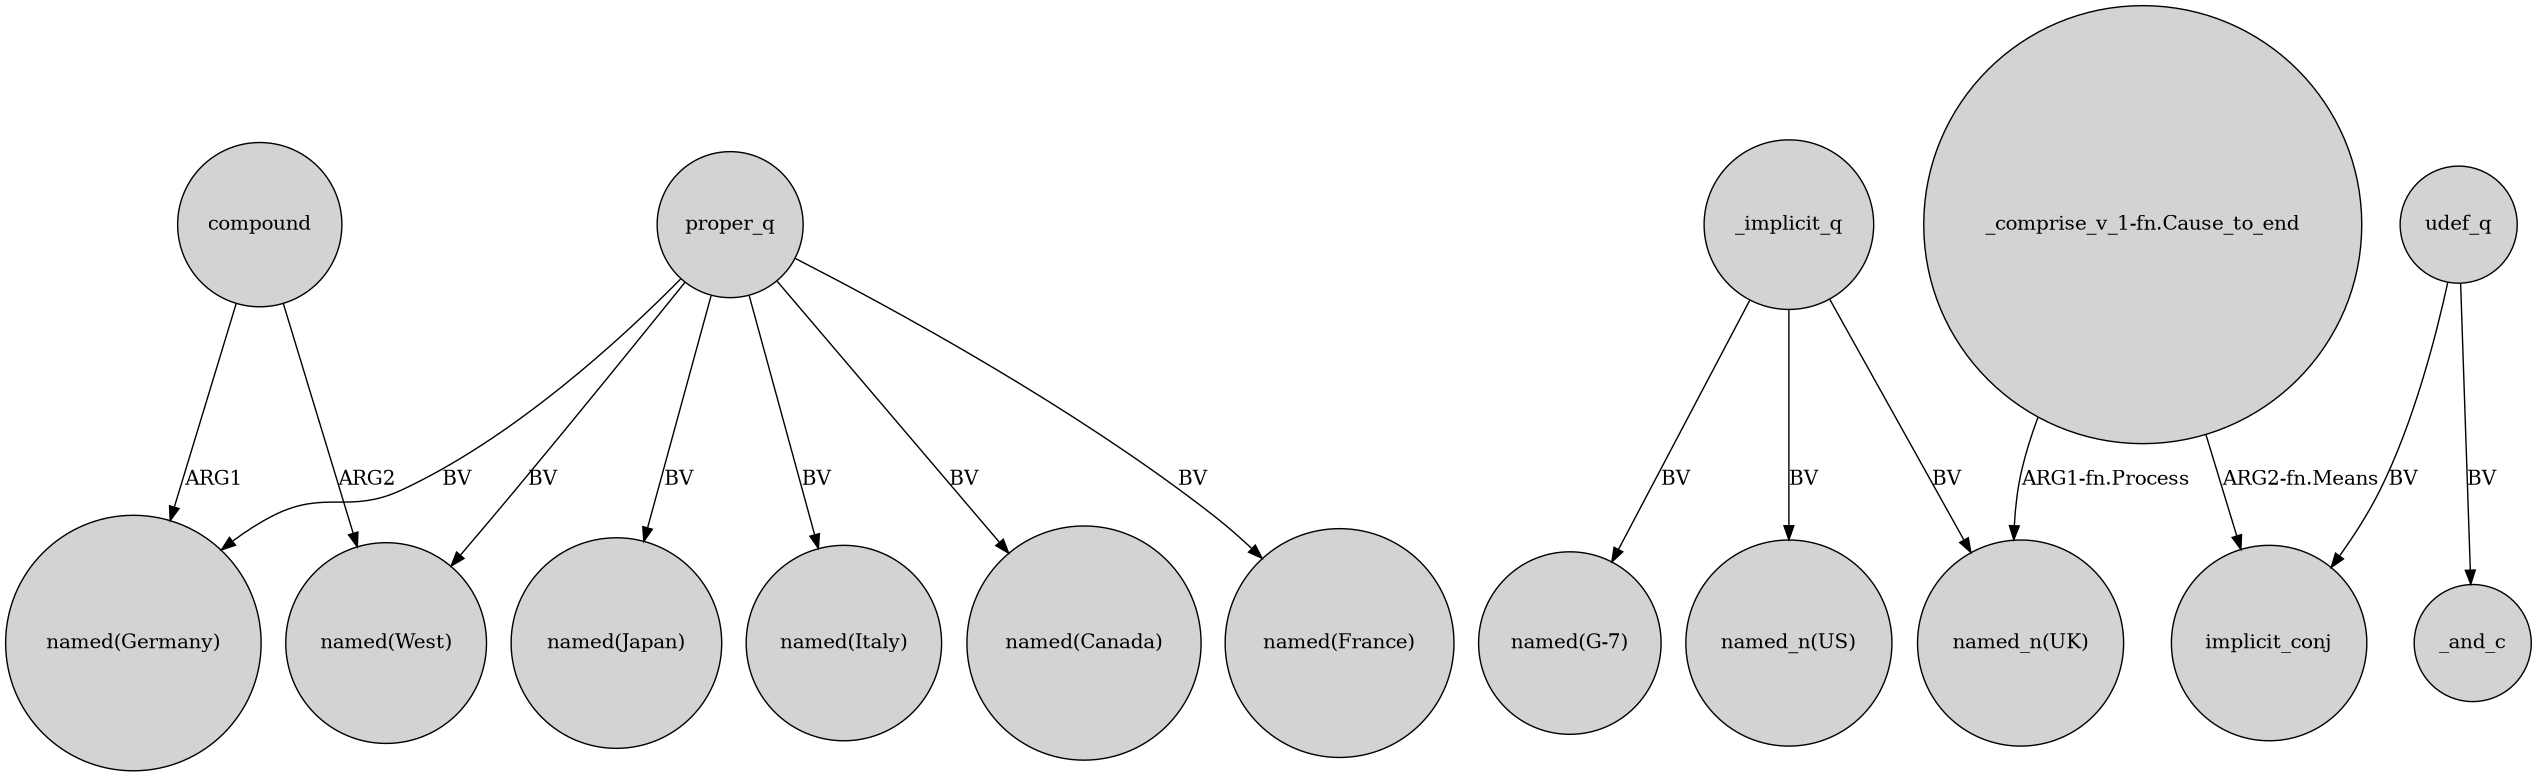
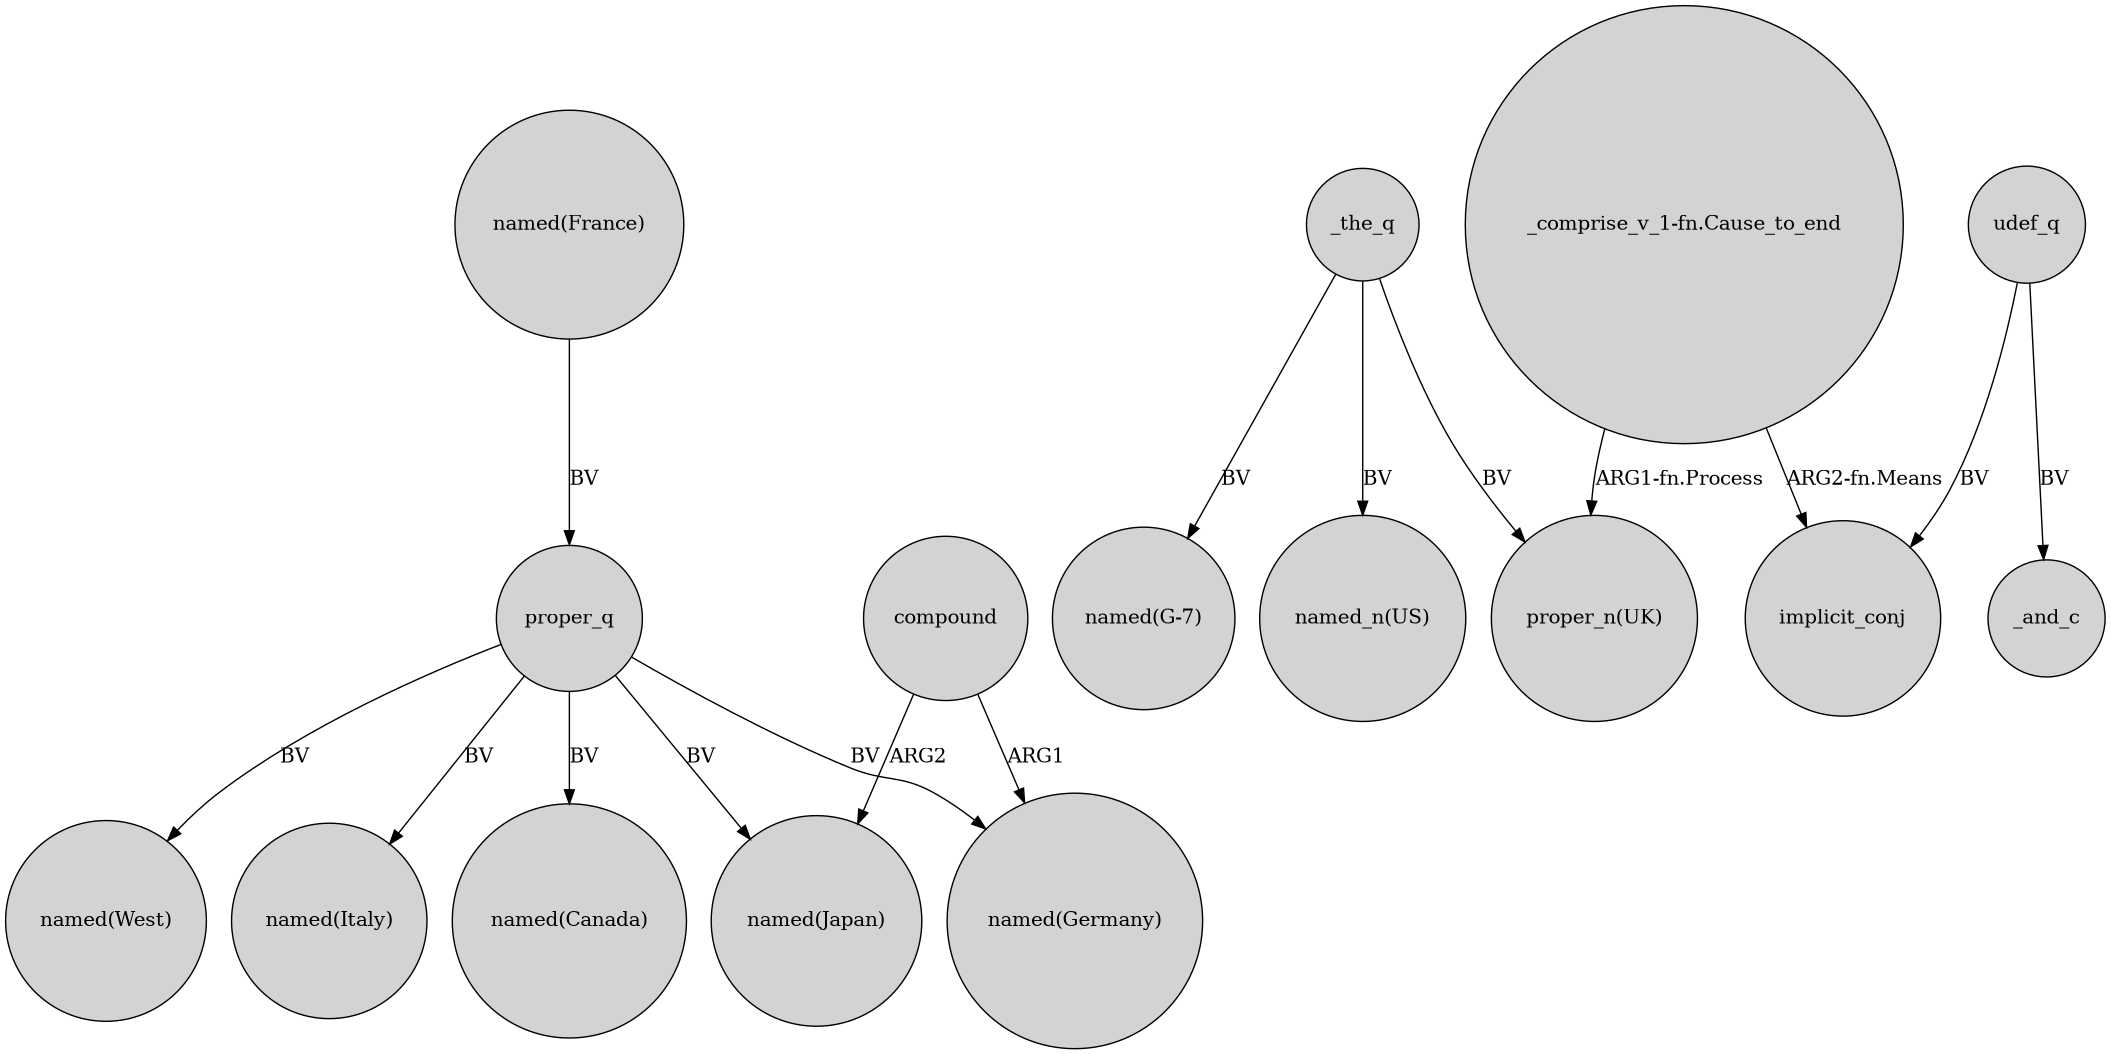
node "_implicit_q": label "_implicit_q" -> "_the_q"
edge "proper_q" -> "named(France)": reversed
edge "compound" -> "named(West)": now "compound" -> "named(Japan)"
node "named_n(UK)": label "named_n(UK)" -> "proper_n(UK)"
